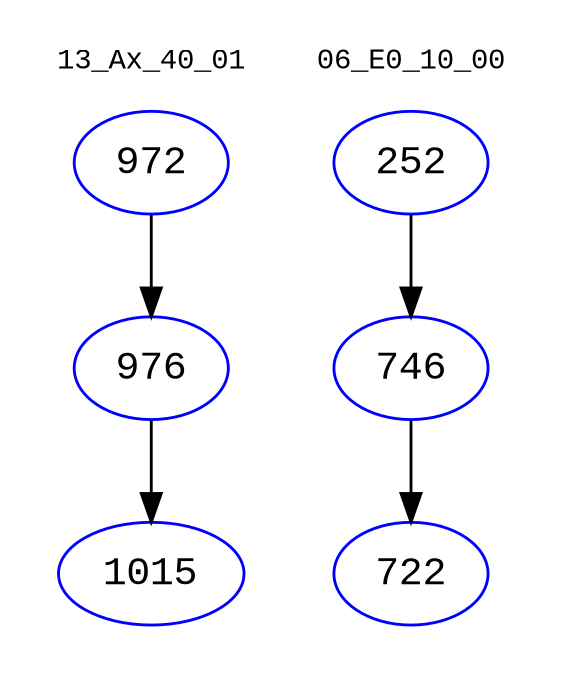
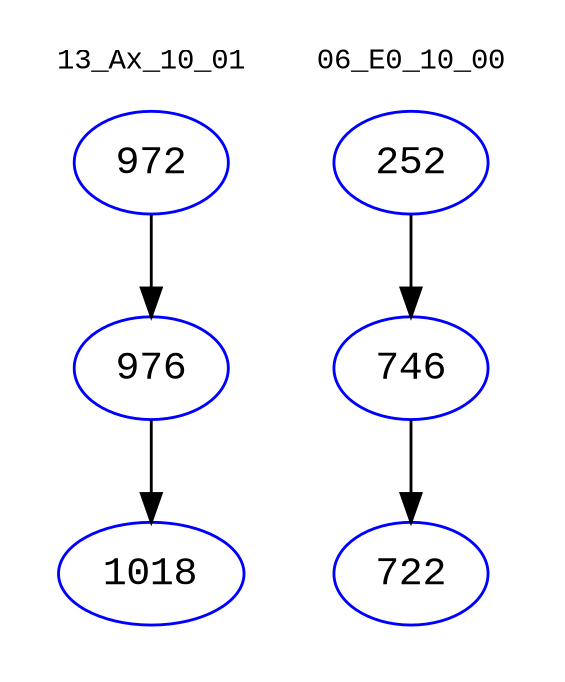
cluster "13_Ax_40_01": label "13_Ax_40_01" -> "13_Ax_10_01"
node "1015": label "1015" -> "1018"
